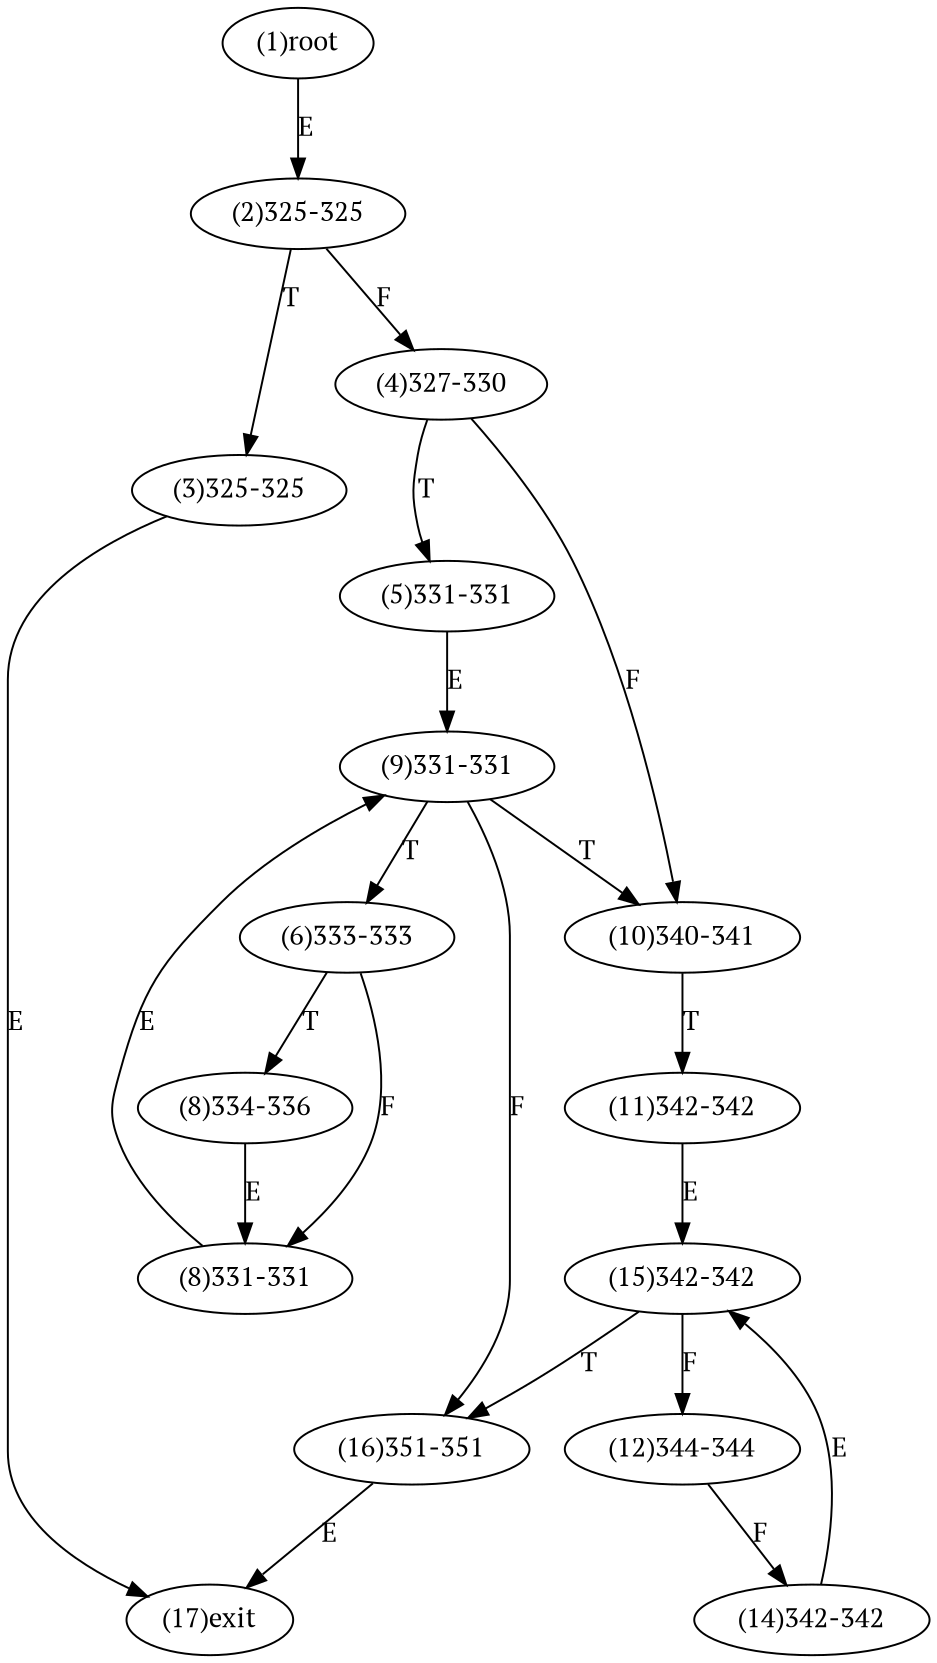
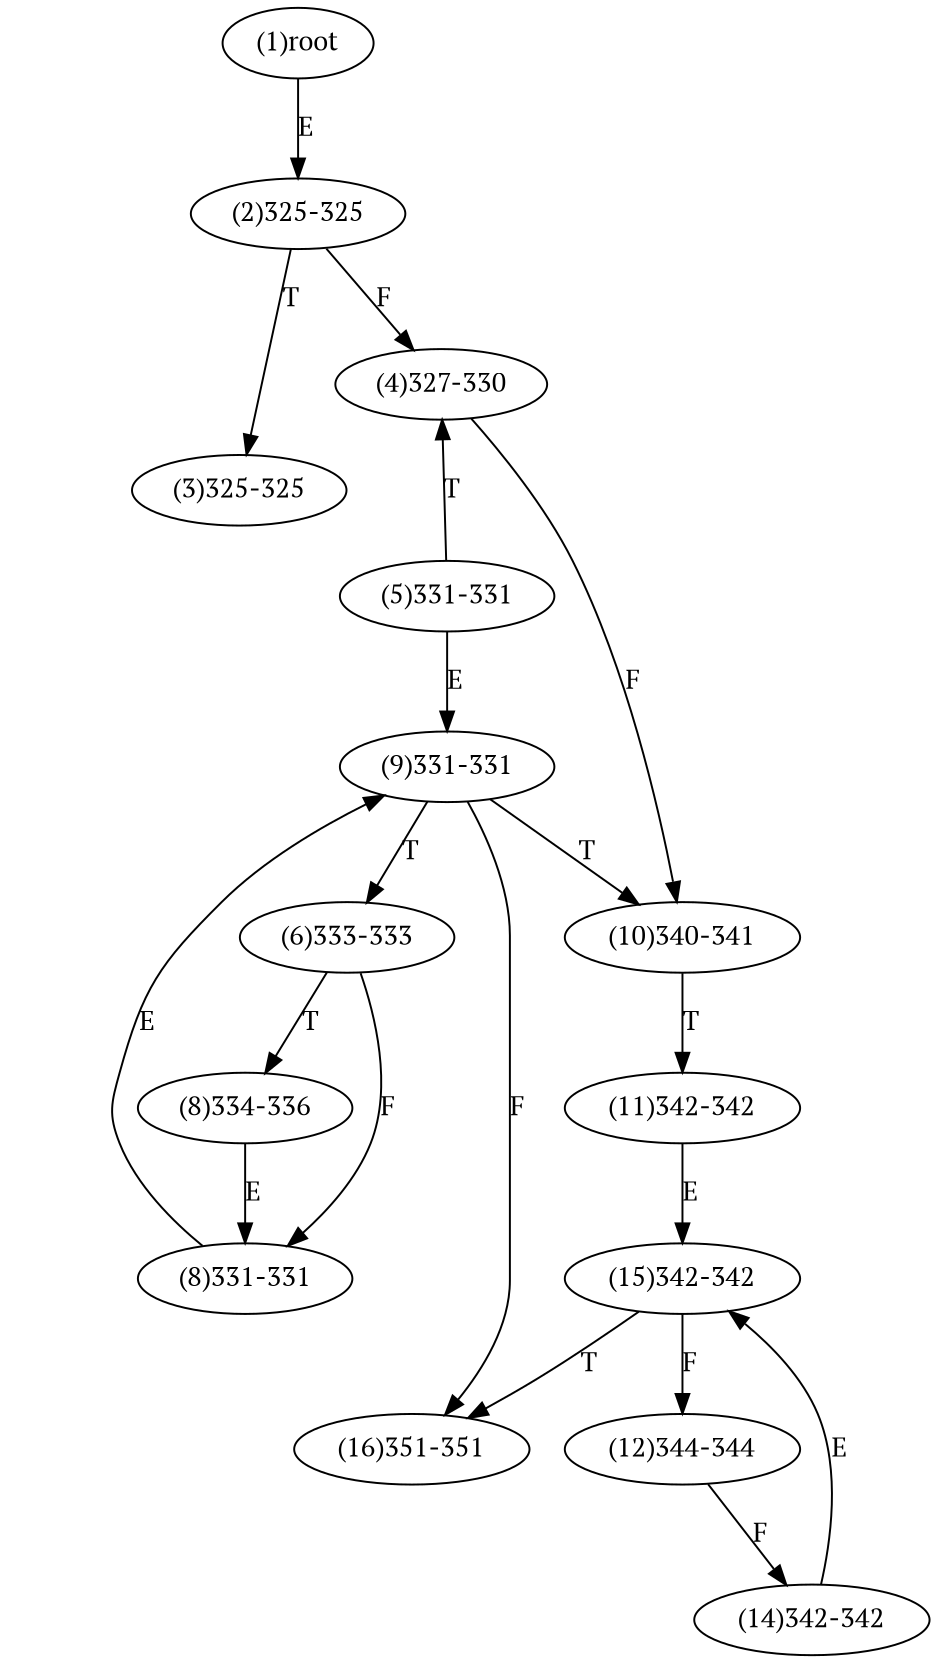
edge "(4)327-330" -> "(5)331-331": reversed
node "(17)exit": removed
